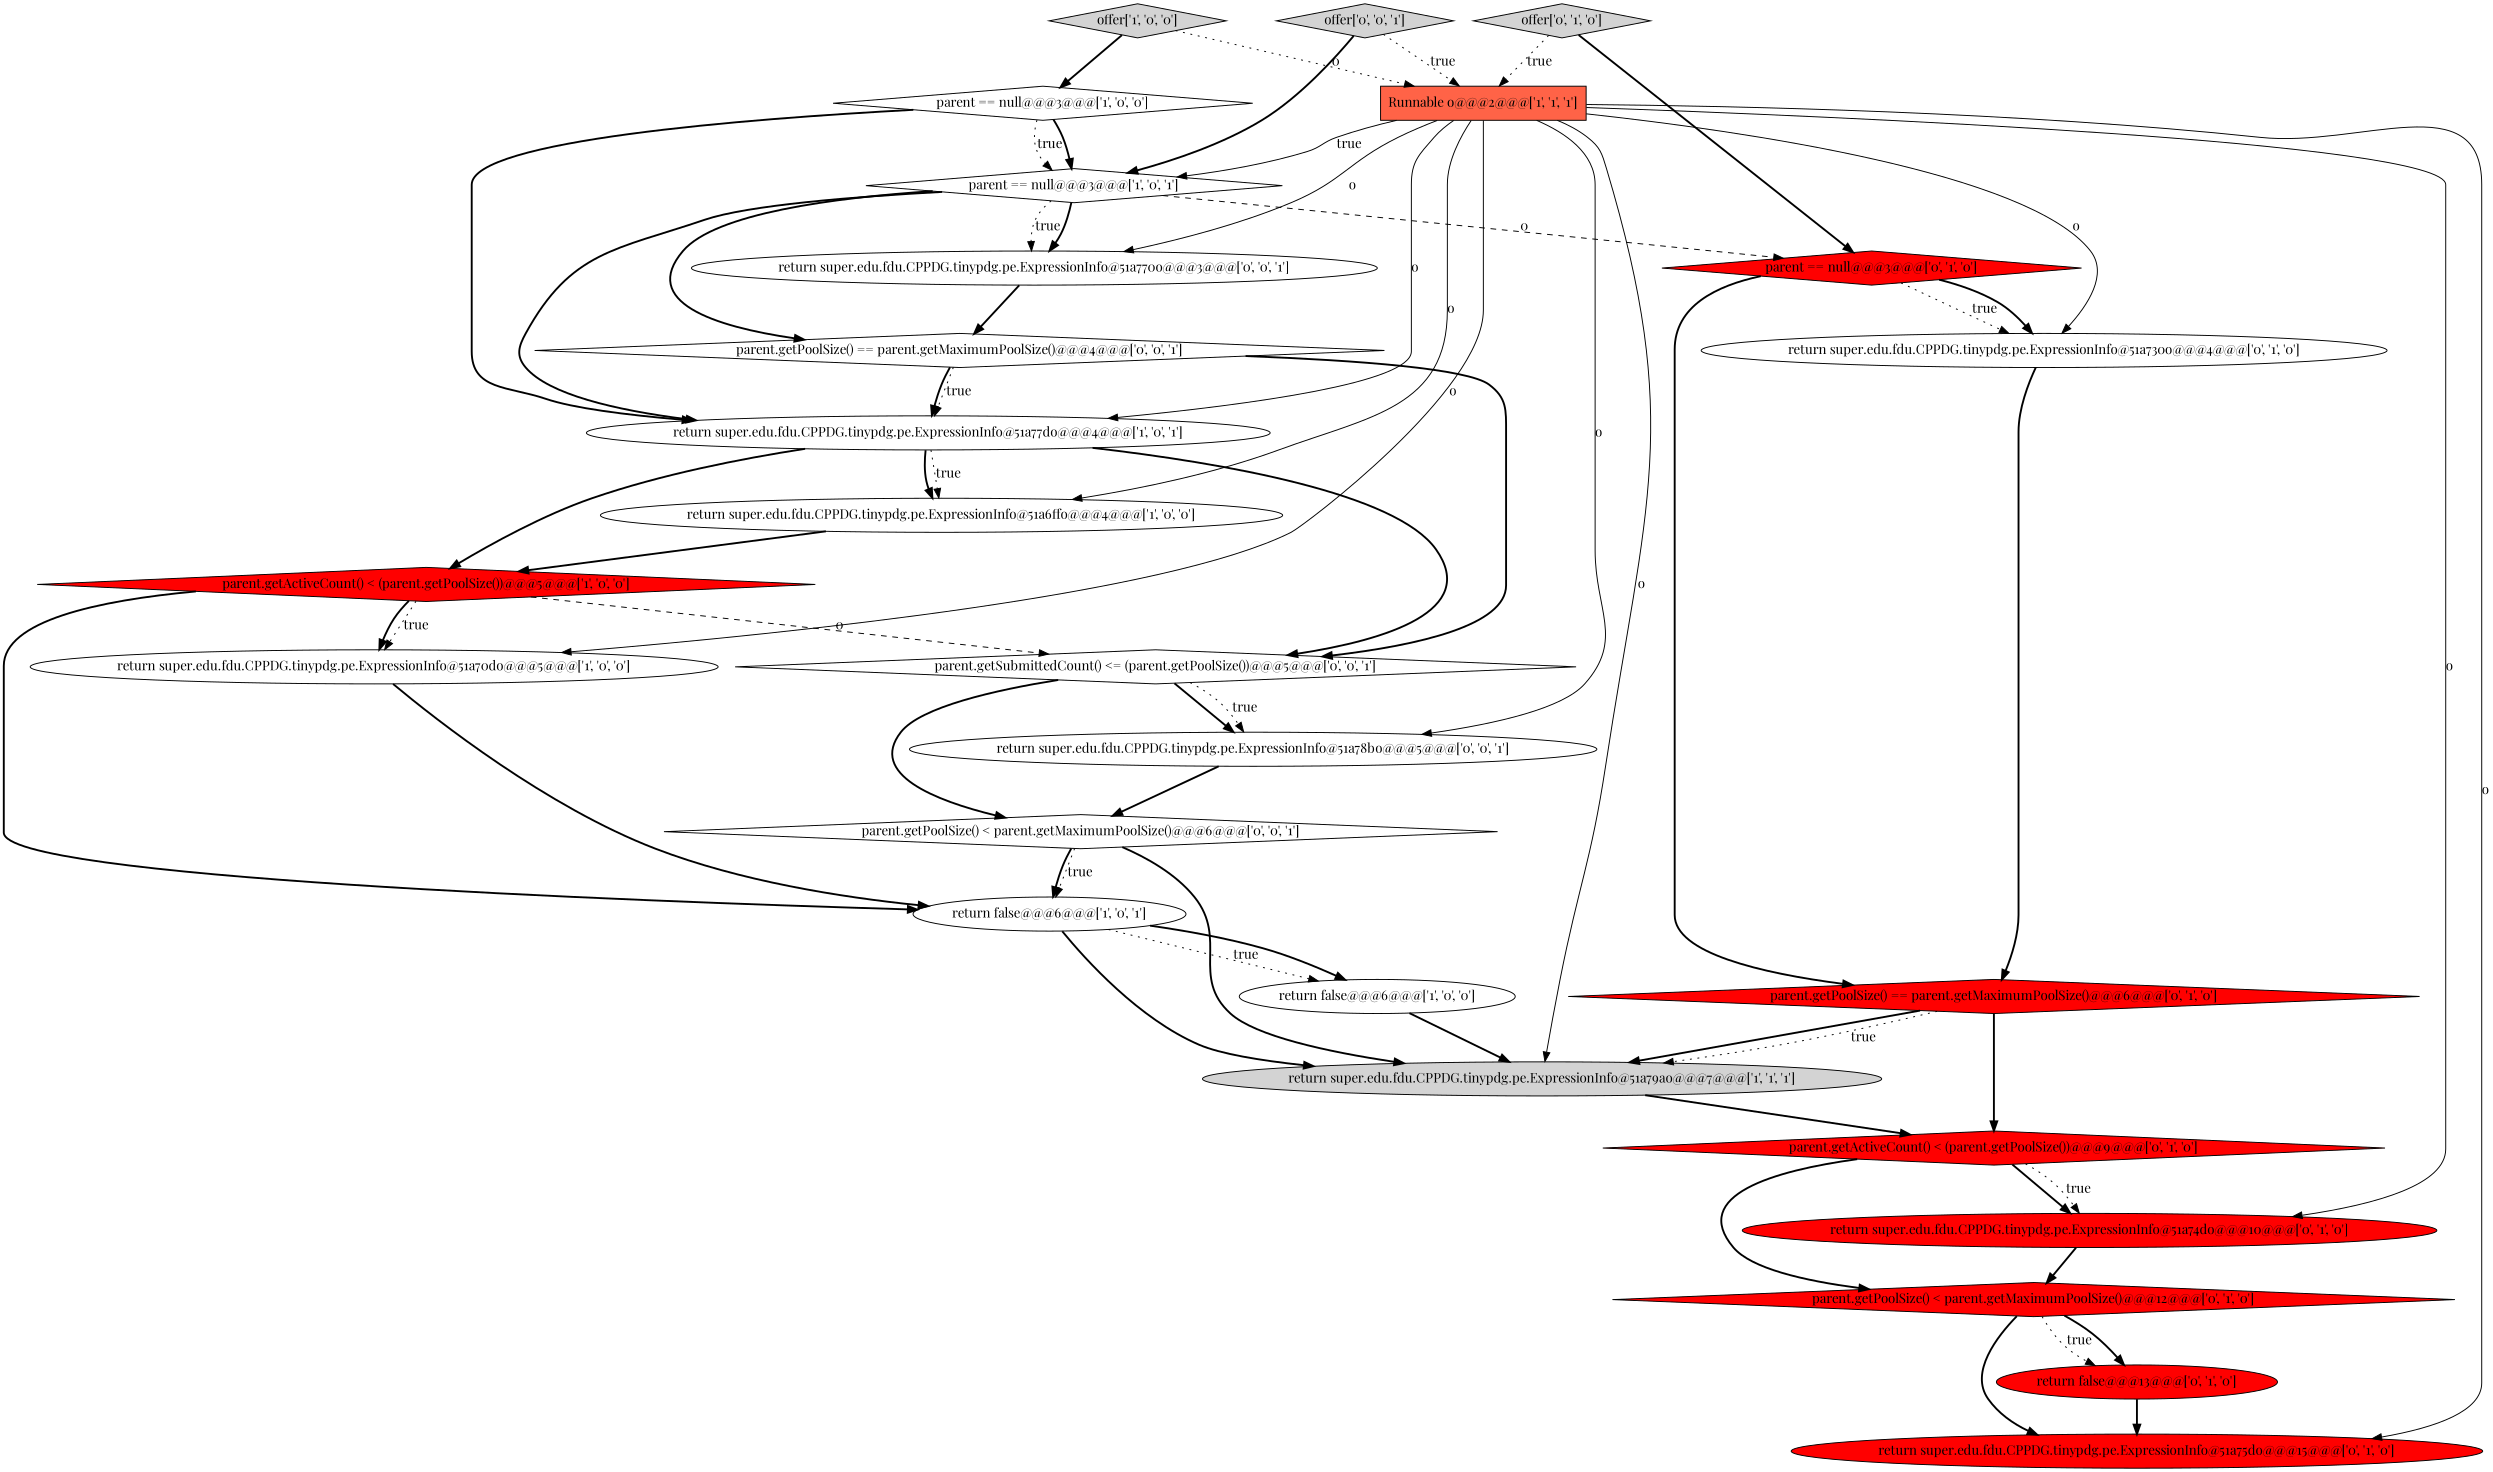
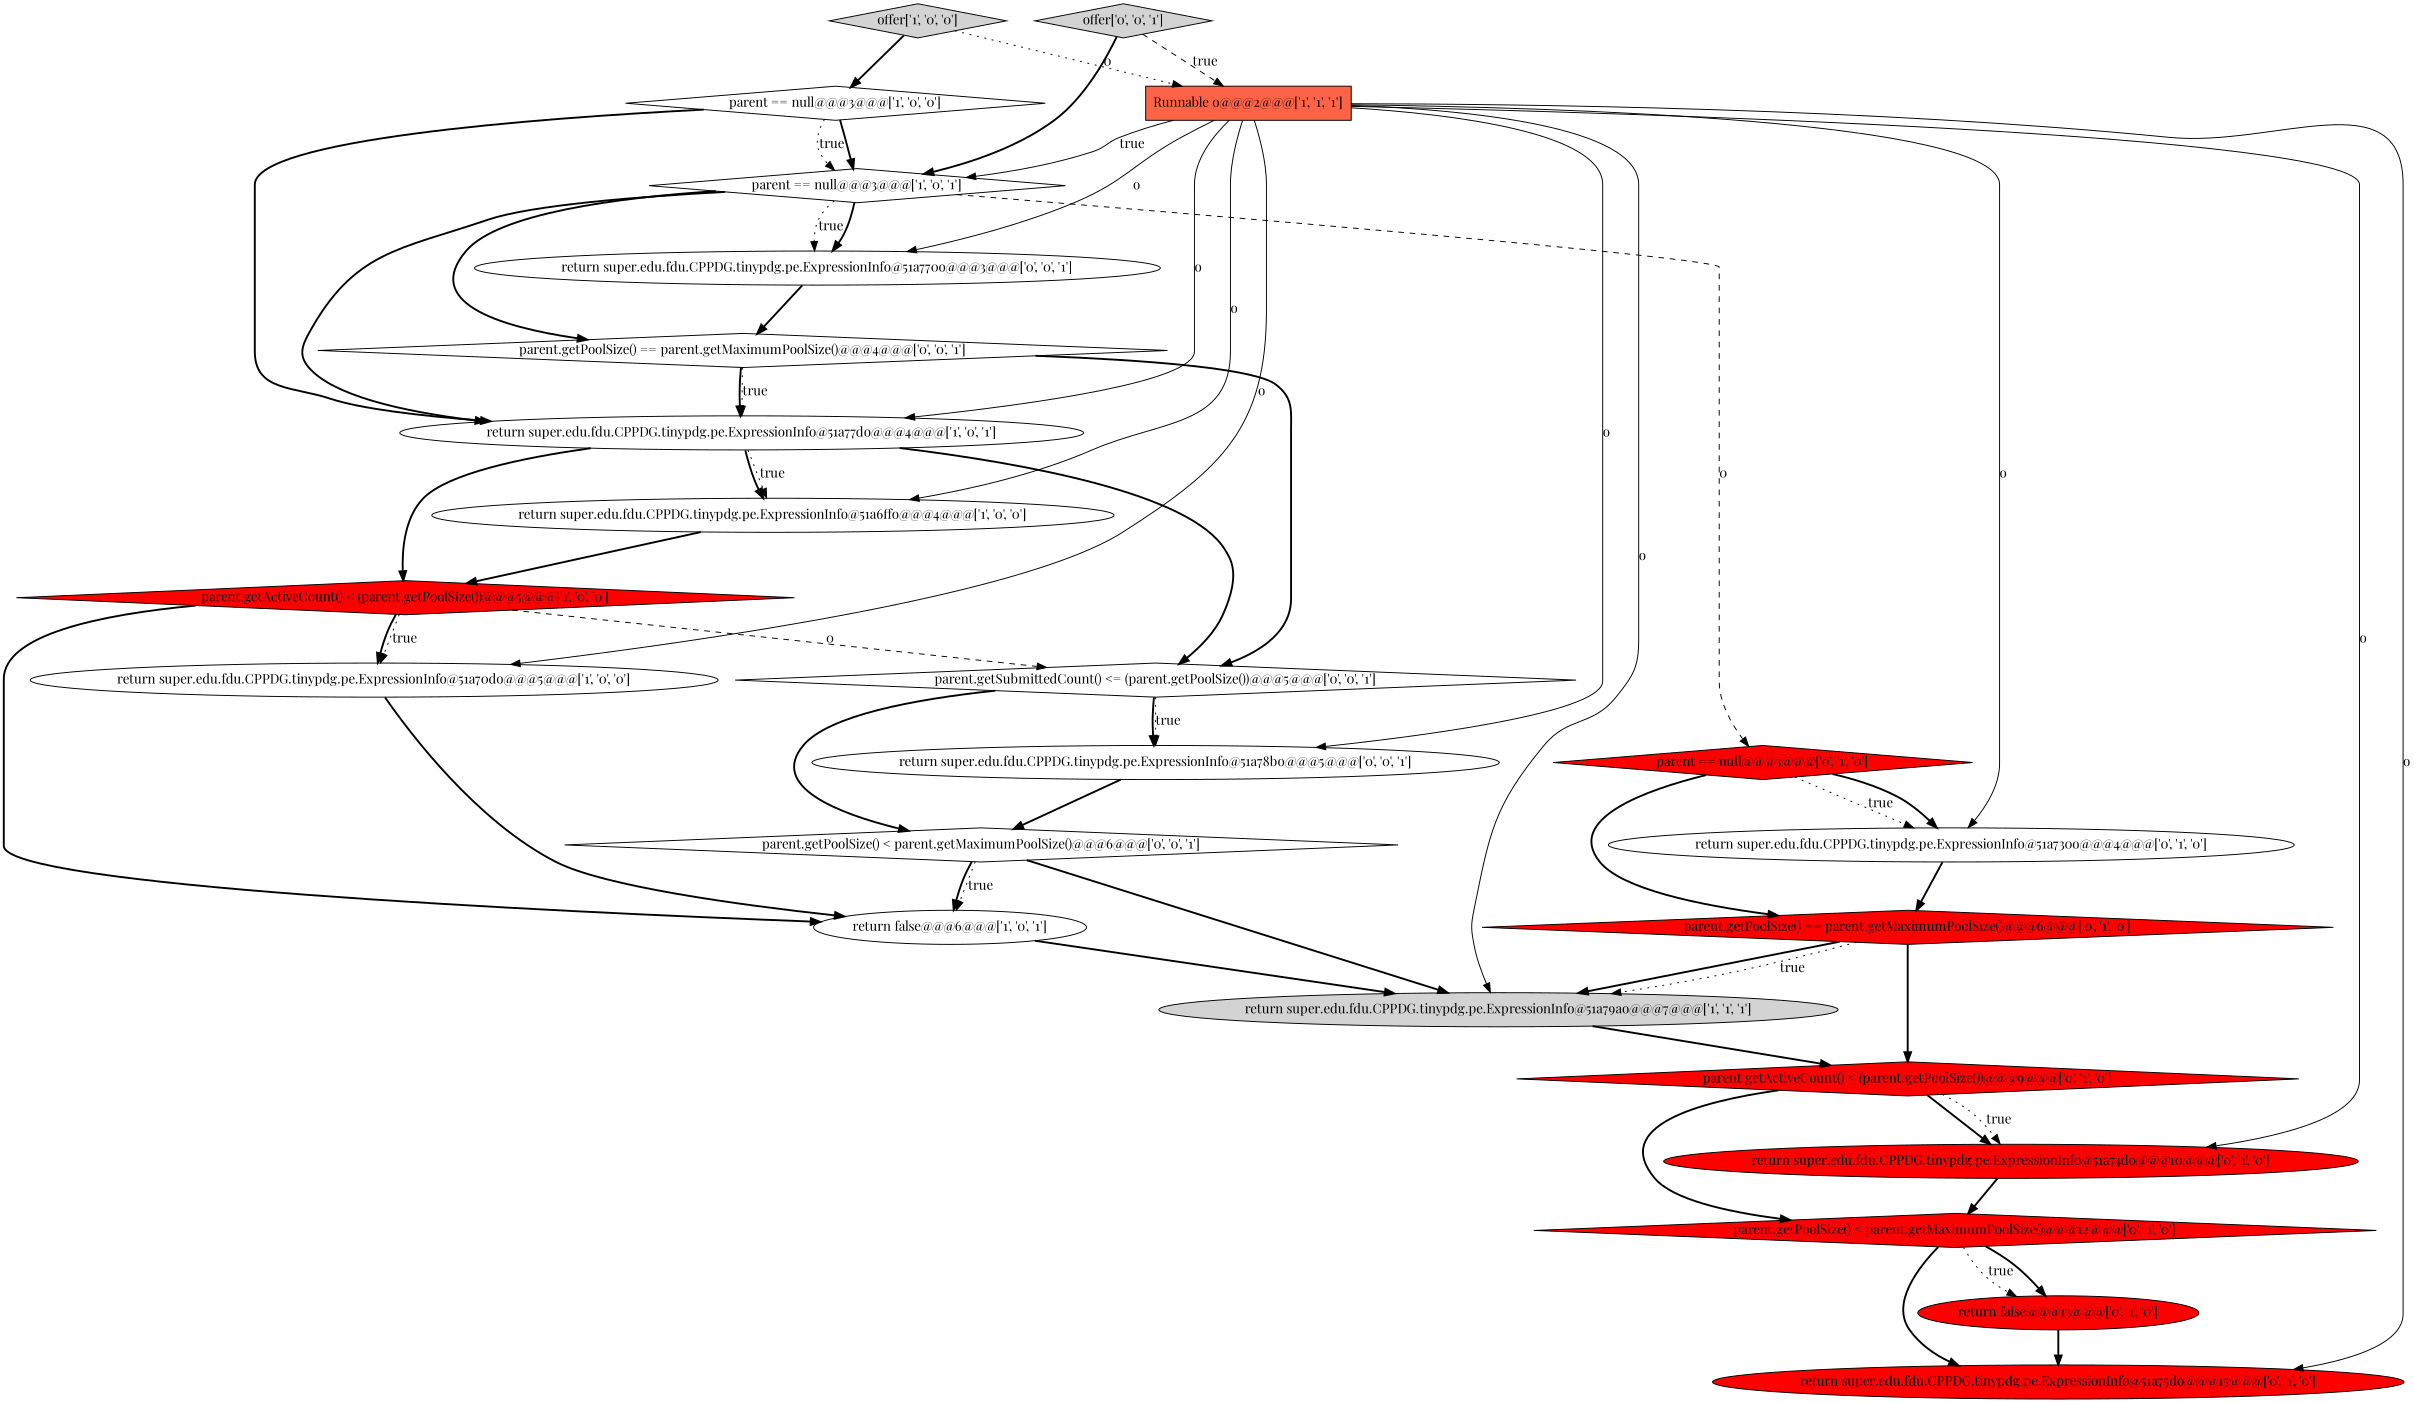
node "offer['0', '1', '0']": removed
edge "offer['0', '0', '1']" -> "Runnable o@@@2@@@['1', '1', '1']": style dotted -> dashed
node "return false@@@6@@@['1', '0', '0']": removed
